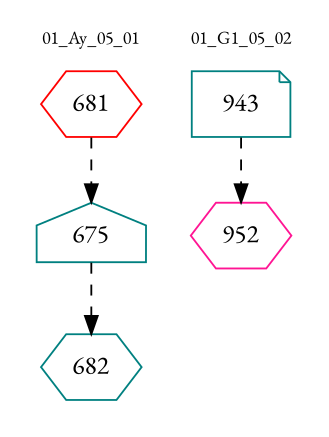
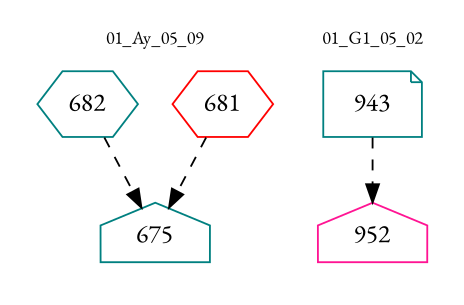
cluster "01_Ay_05_01": label "01_Ay_05_01" -> "01_Ay_05_09"
node "952": shape hexagon -> house
edge "675" -> "682": reversed
